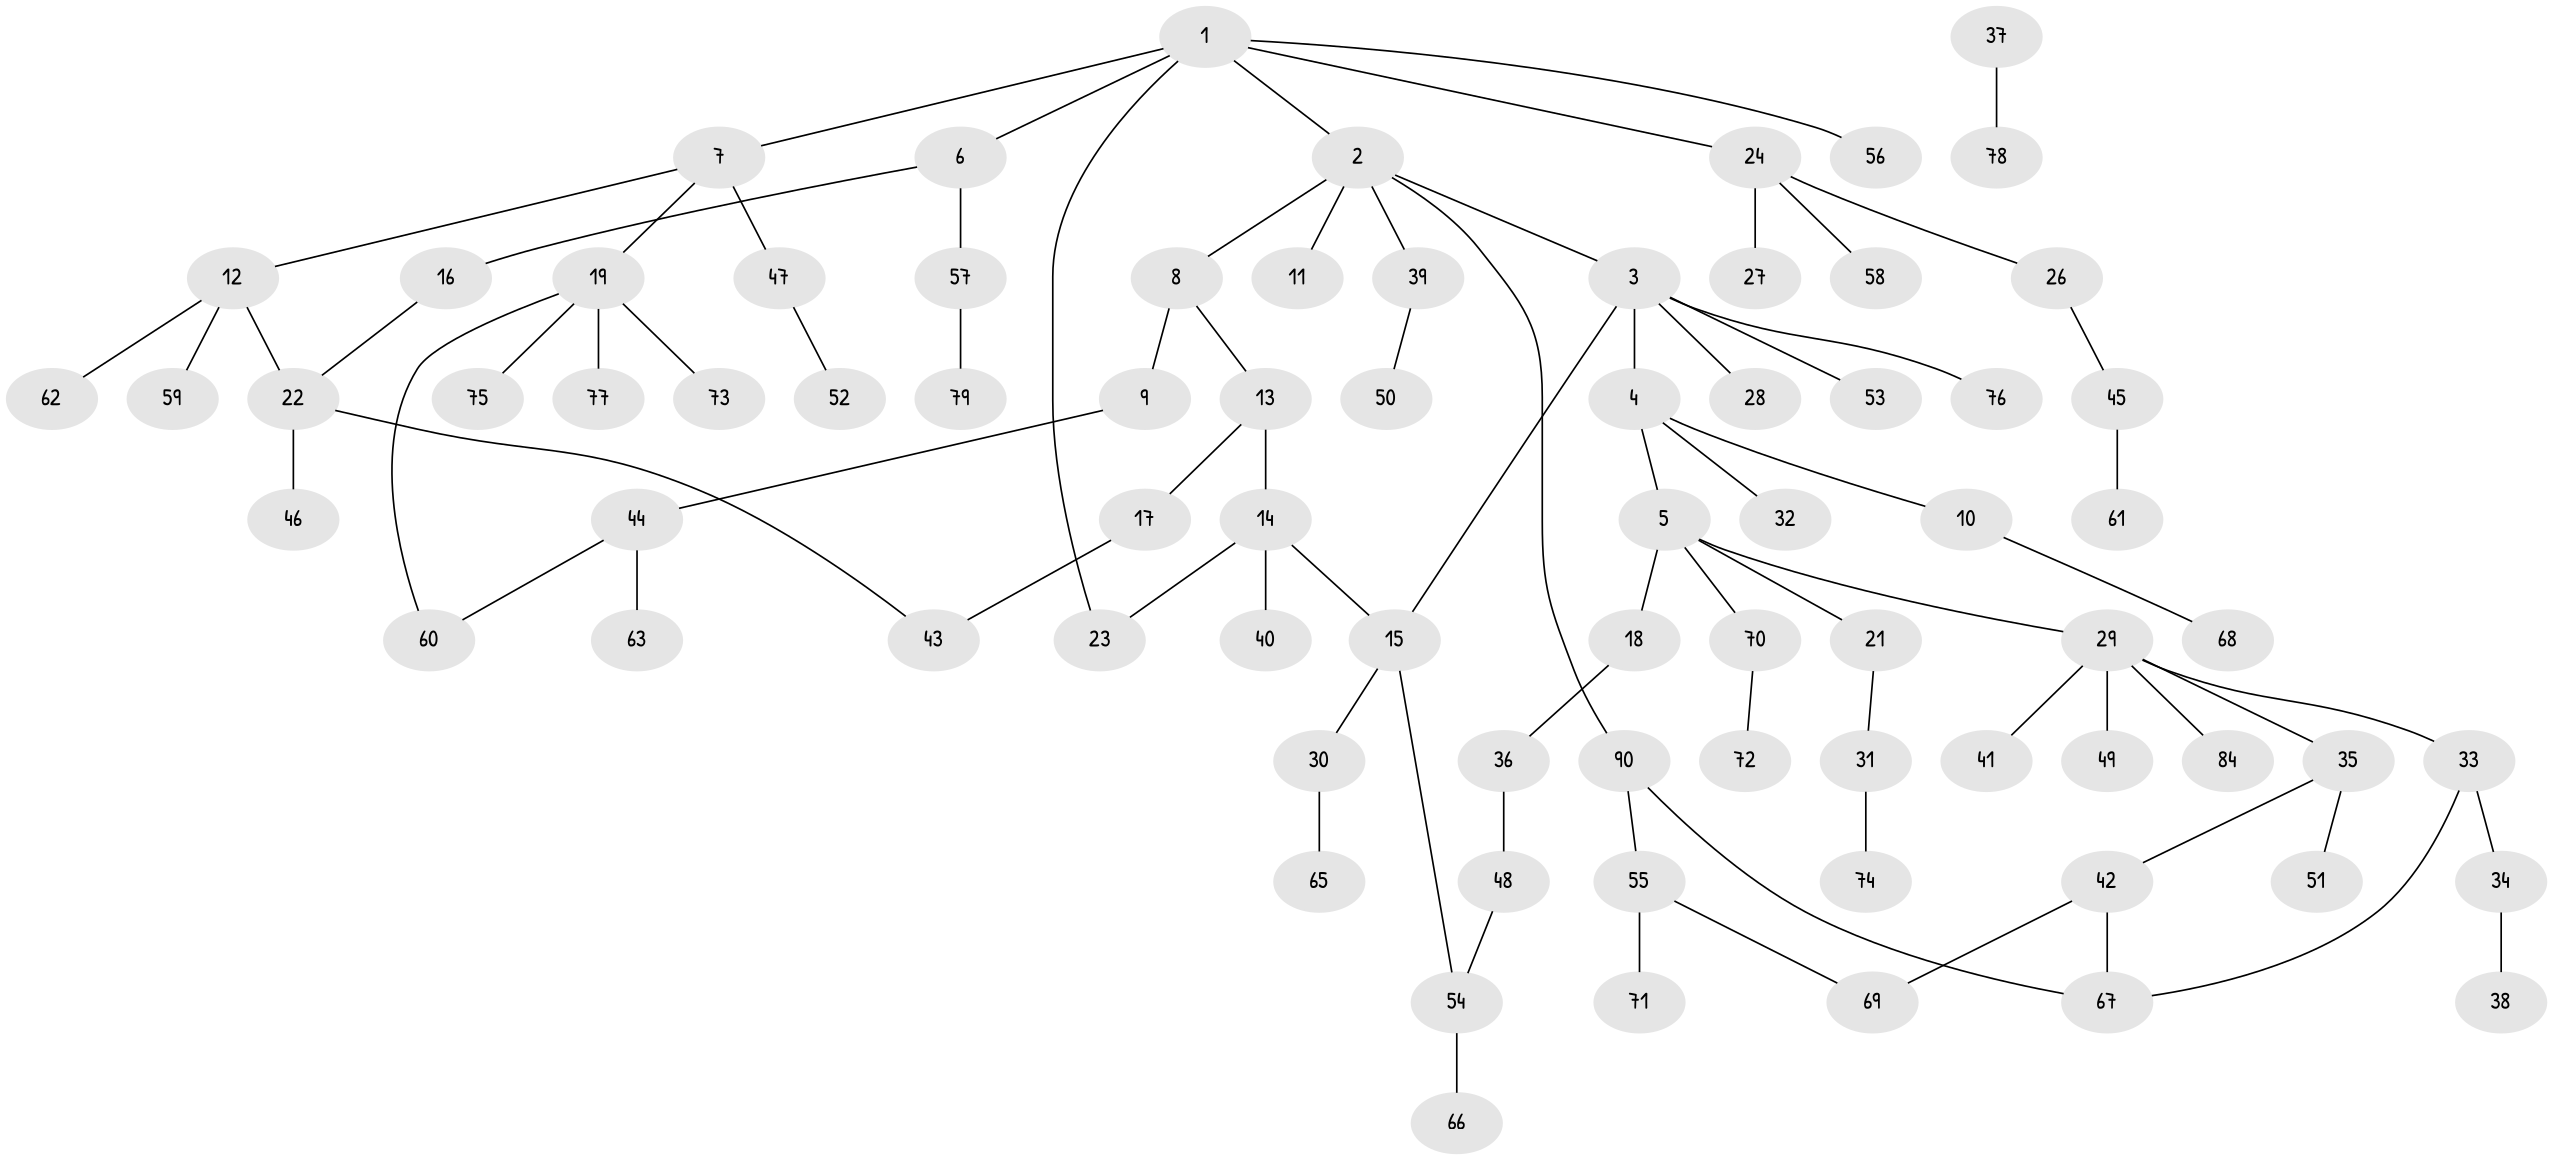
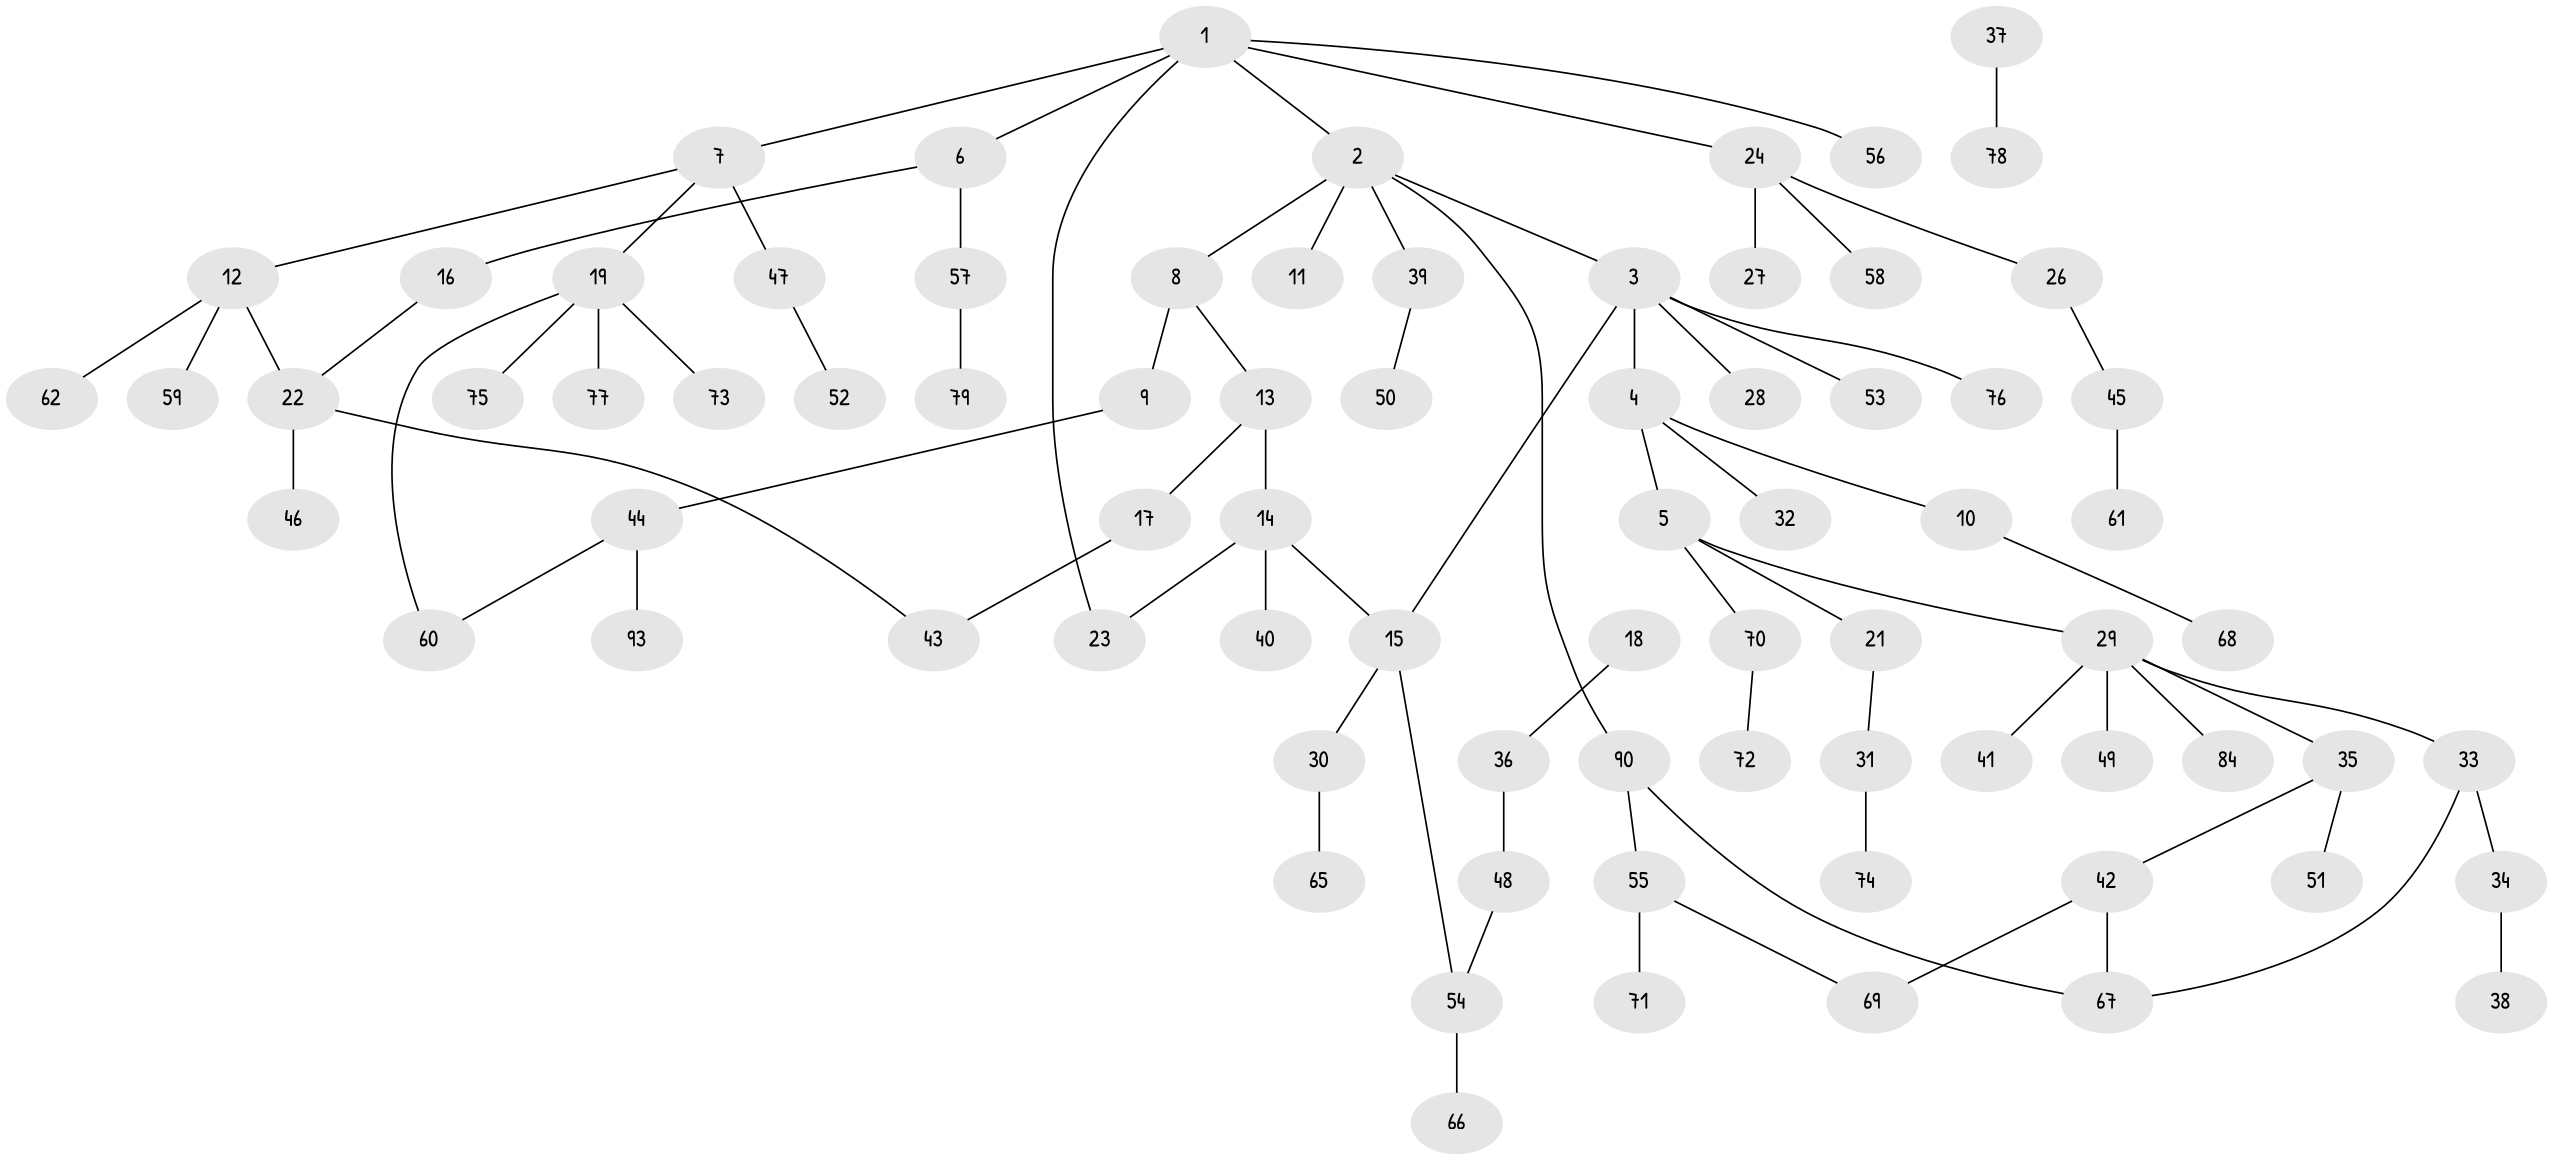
edge "5" -- "18": removed
node "63": label "63" -> "93"
